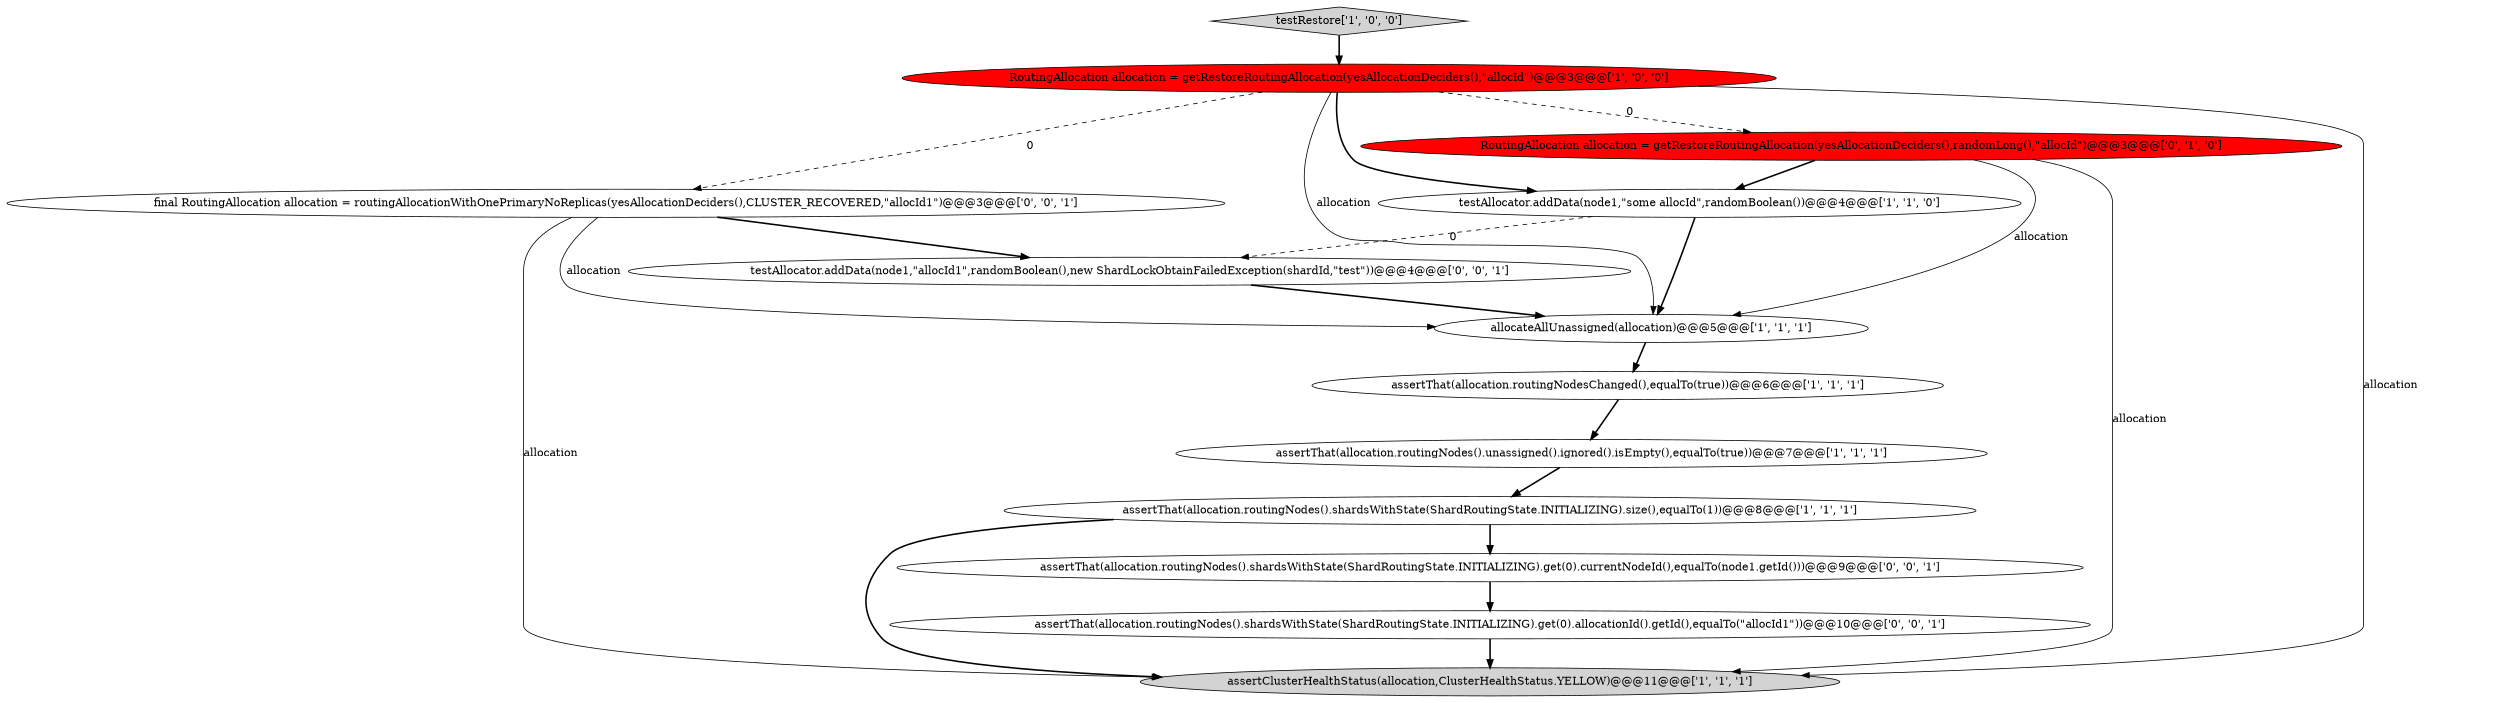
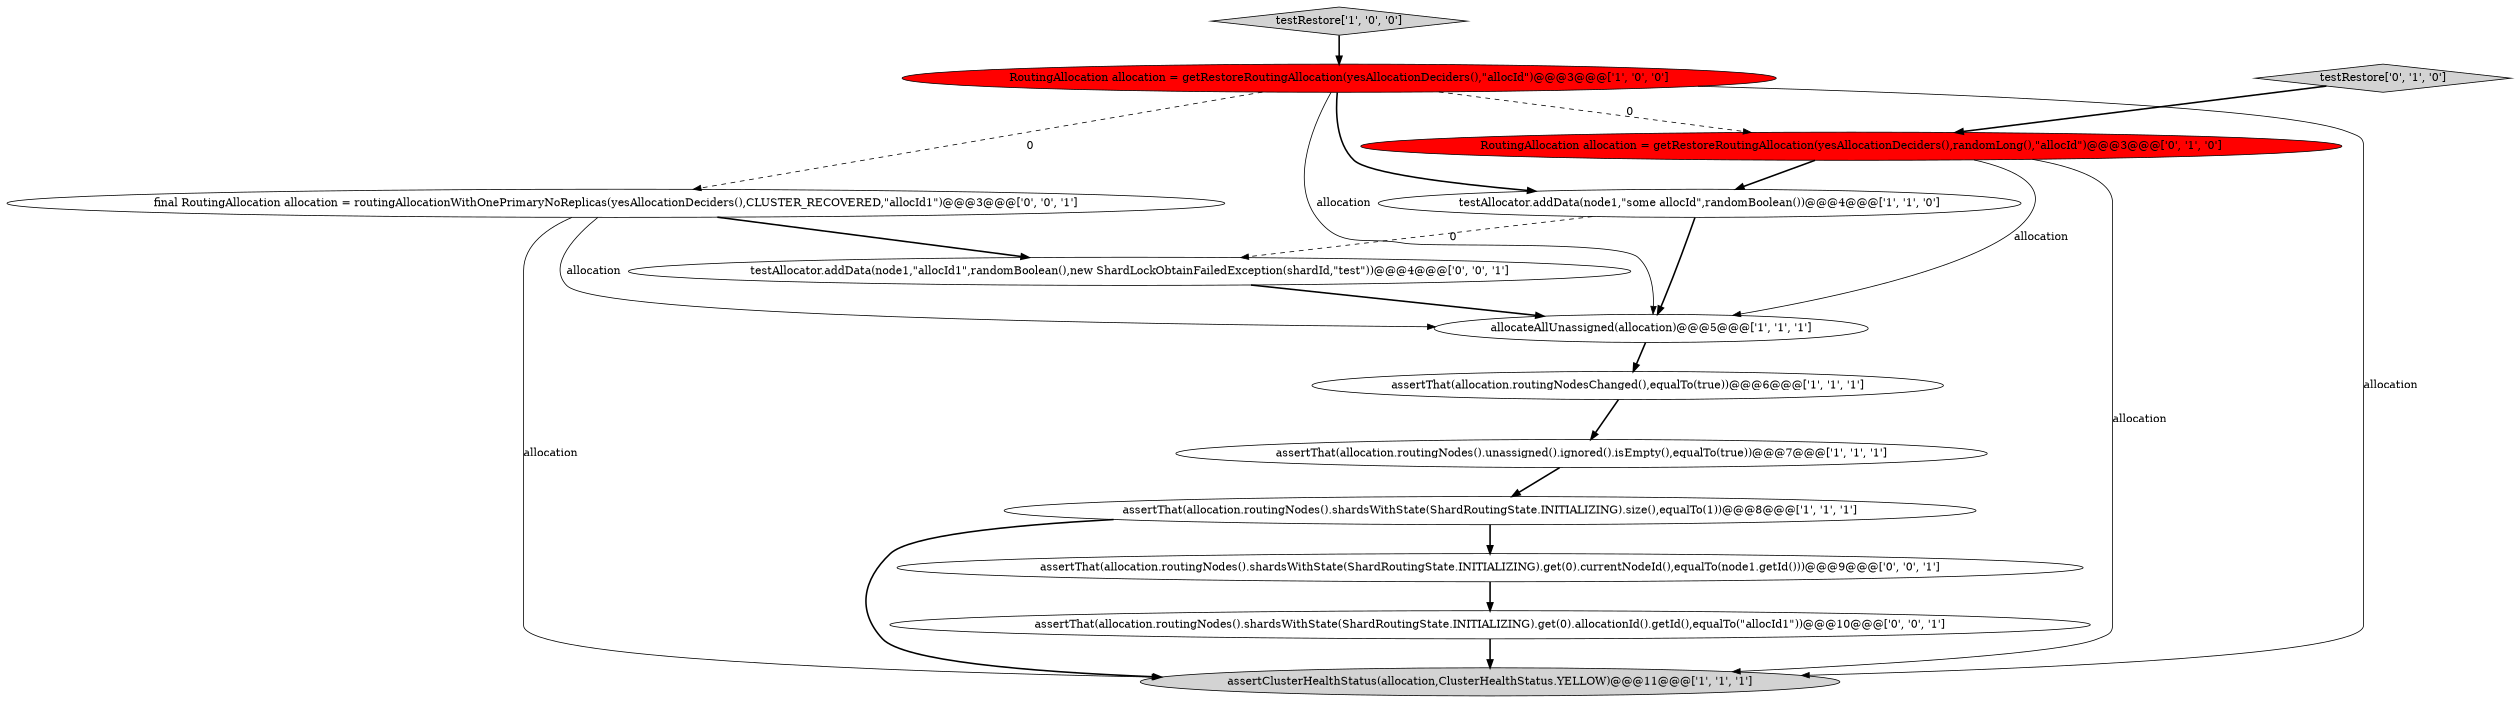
node "testRestore['0', '1', '0']": added
